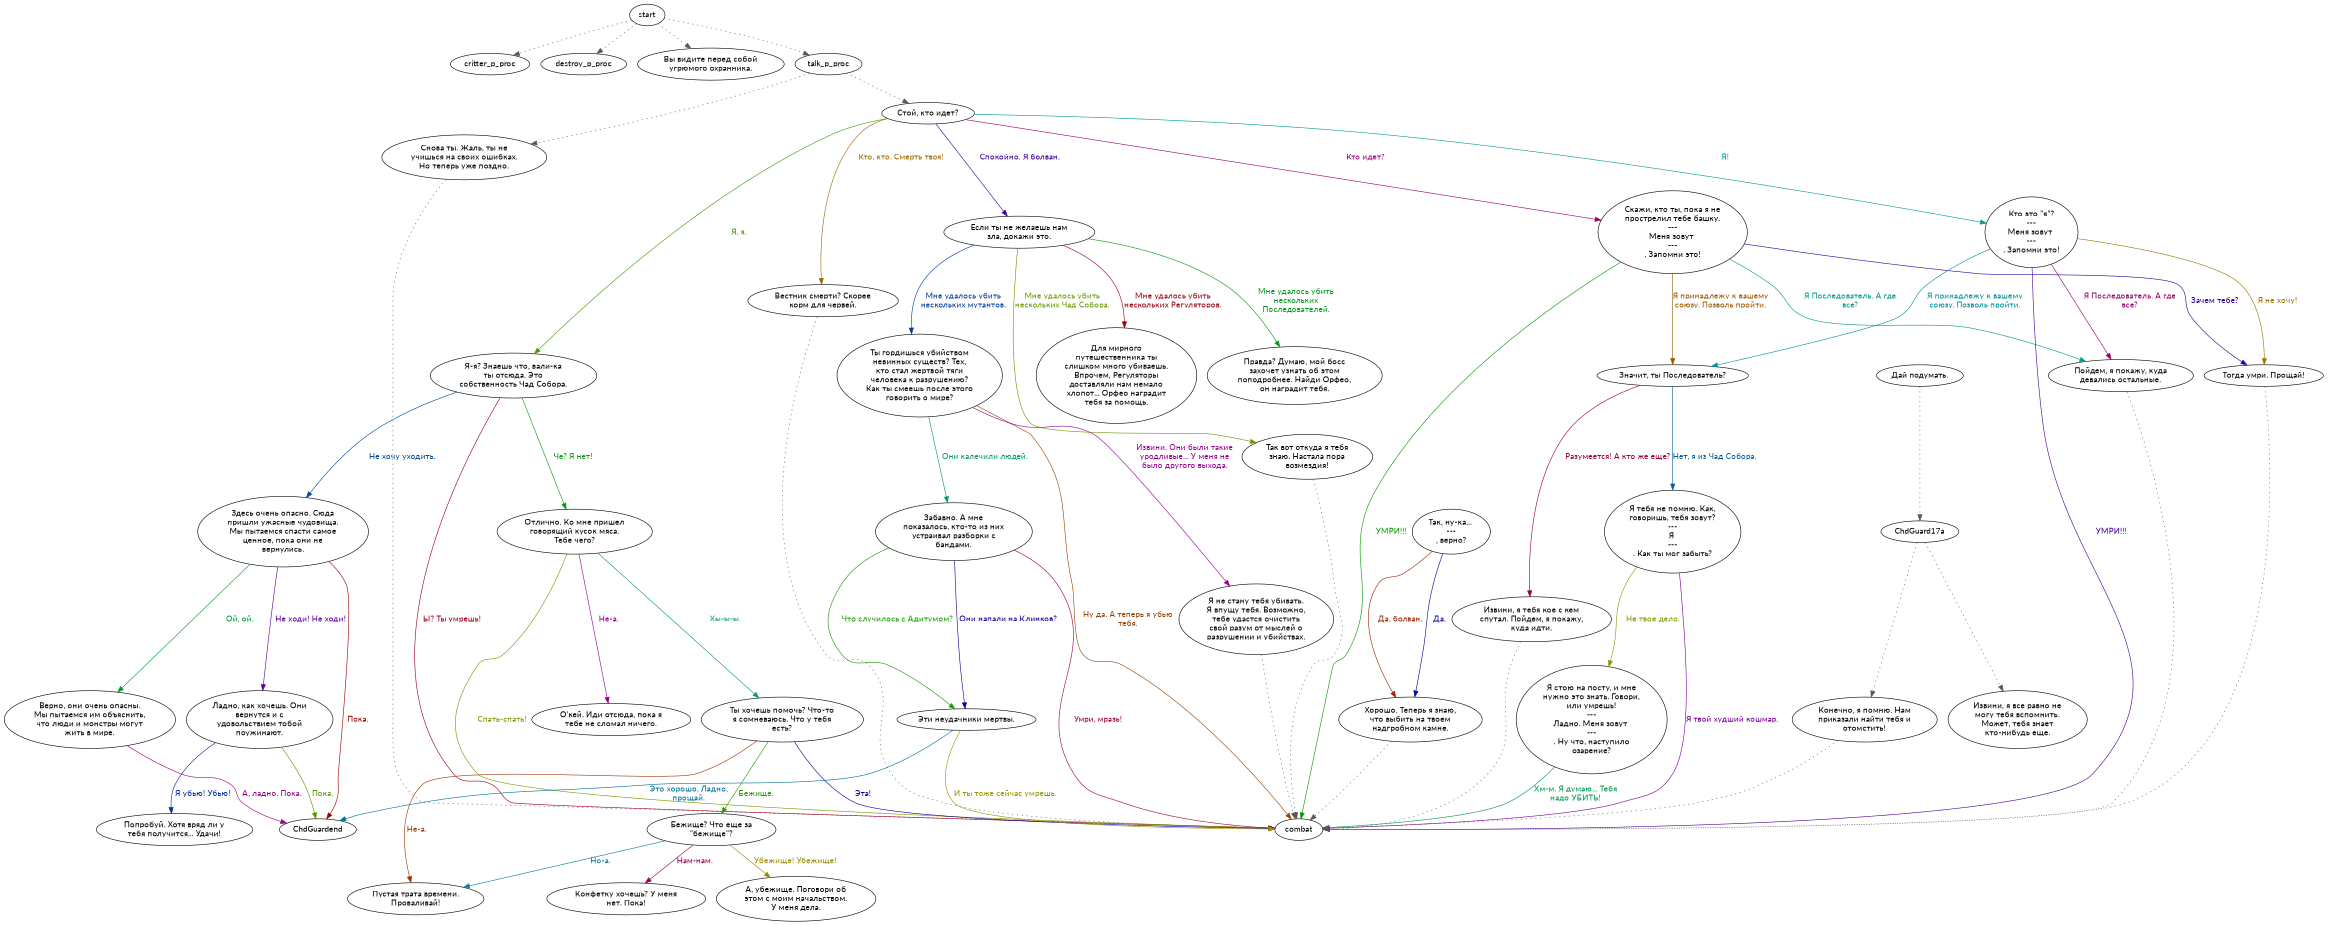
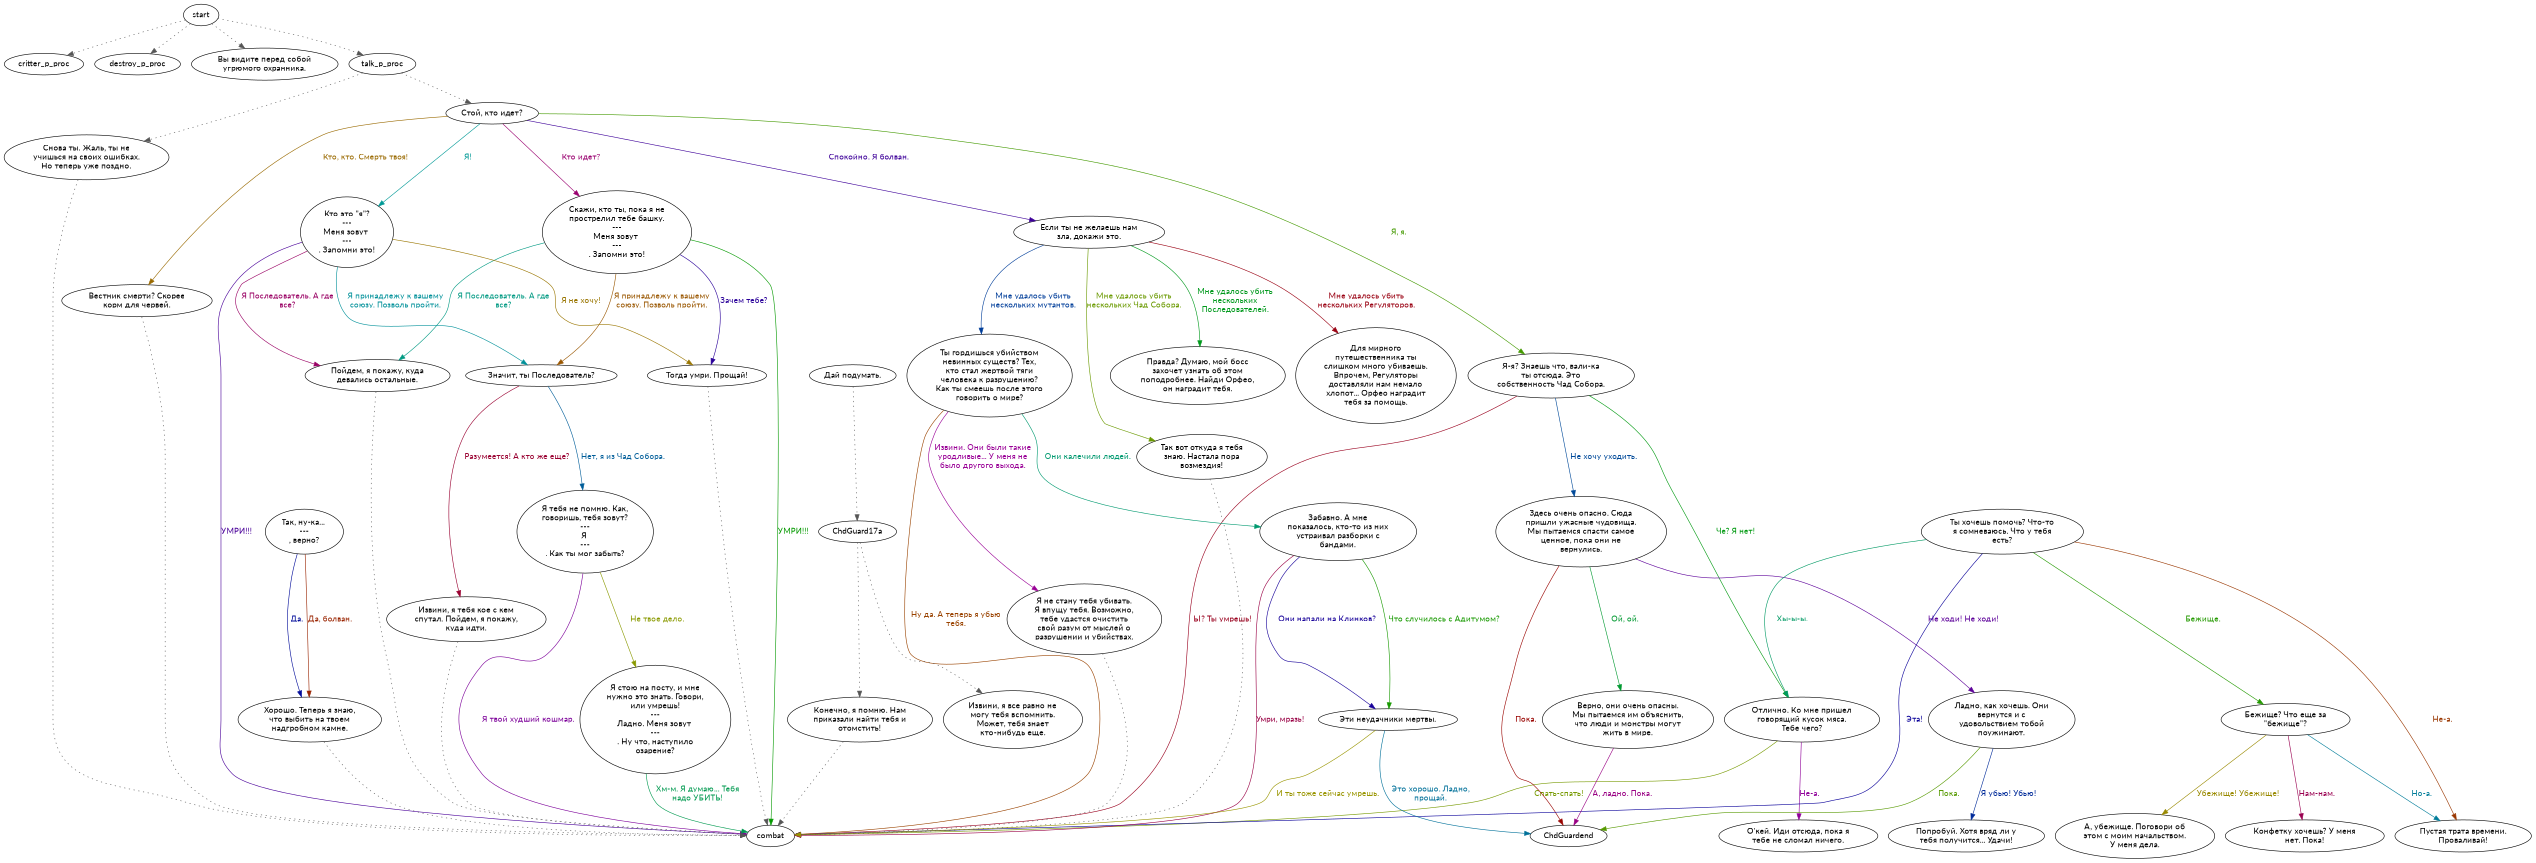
edge "Отлично. Ко мне пришел говорящий кусок мяса. Тебе чего?" -> "Ты хочешь помочь? Что-то я сомневаюсь. Что у тебя есть?": reversed
